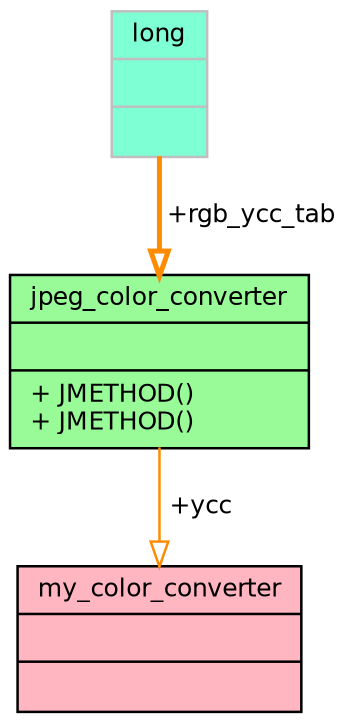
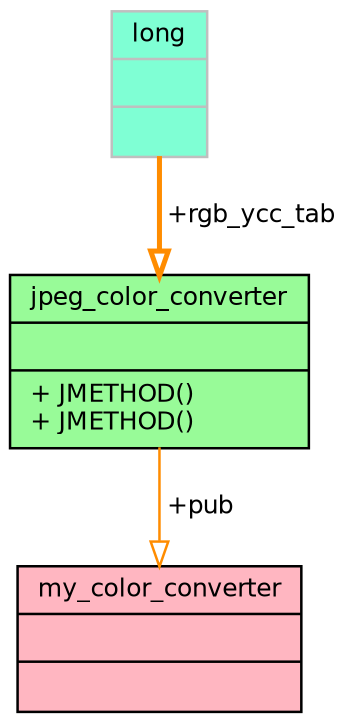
edge "jpeg_color_converter" -> "my_color_converter": label " +ycc" -> " +pub"
